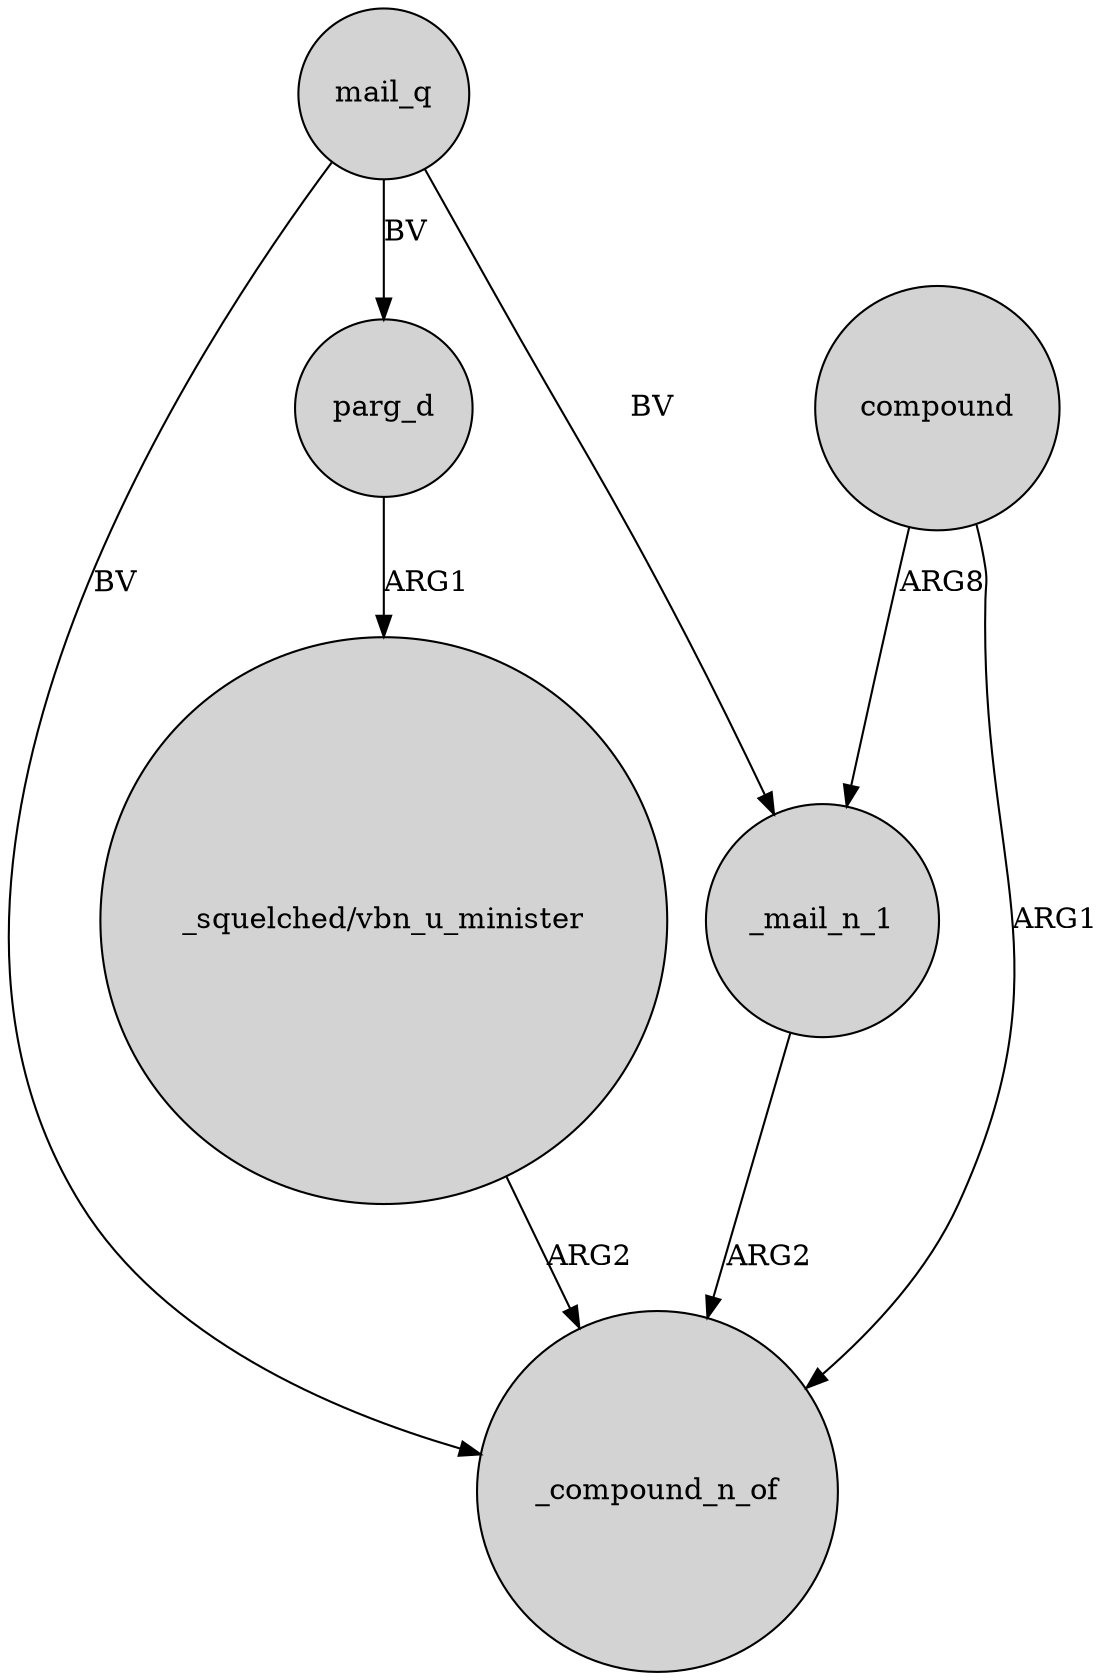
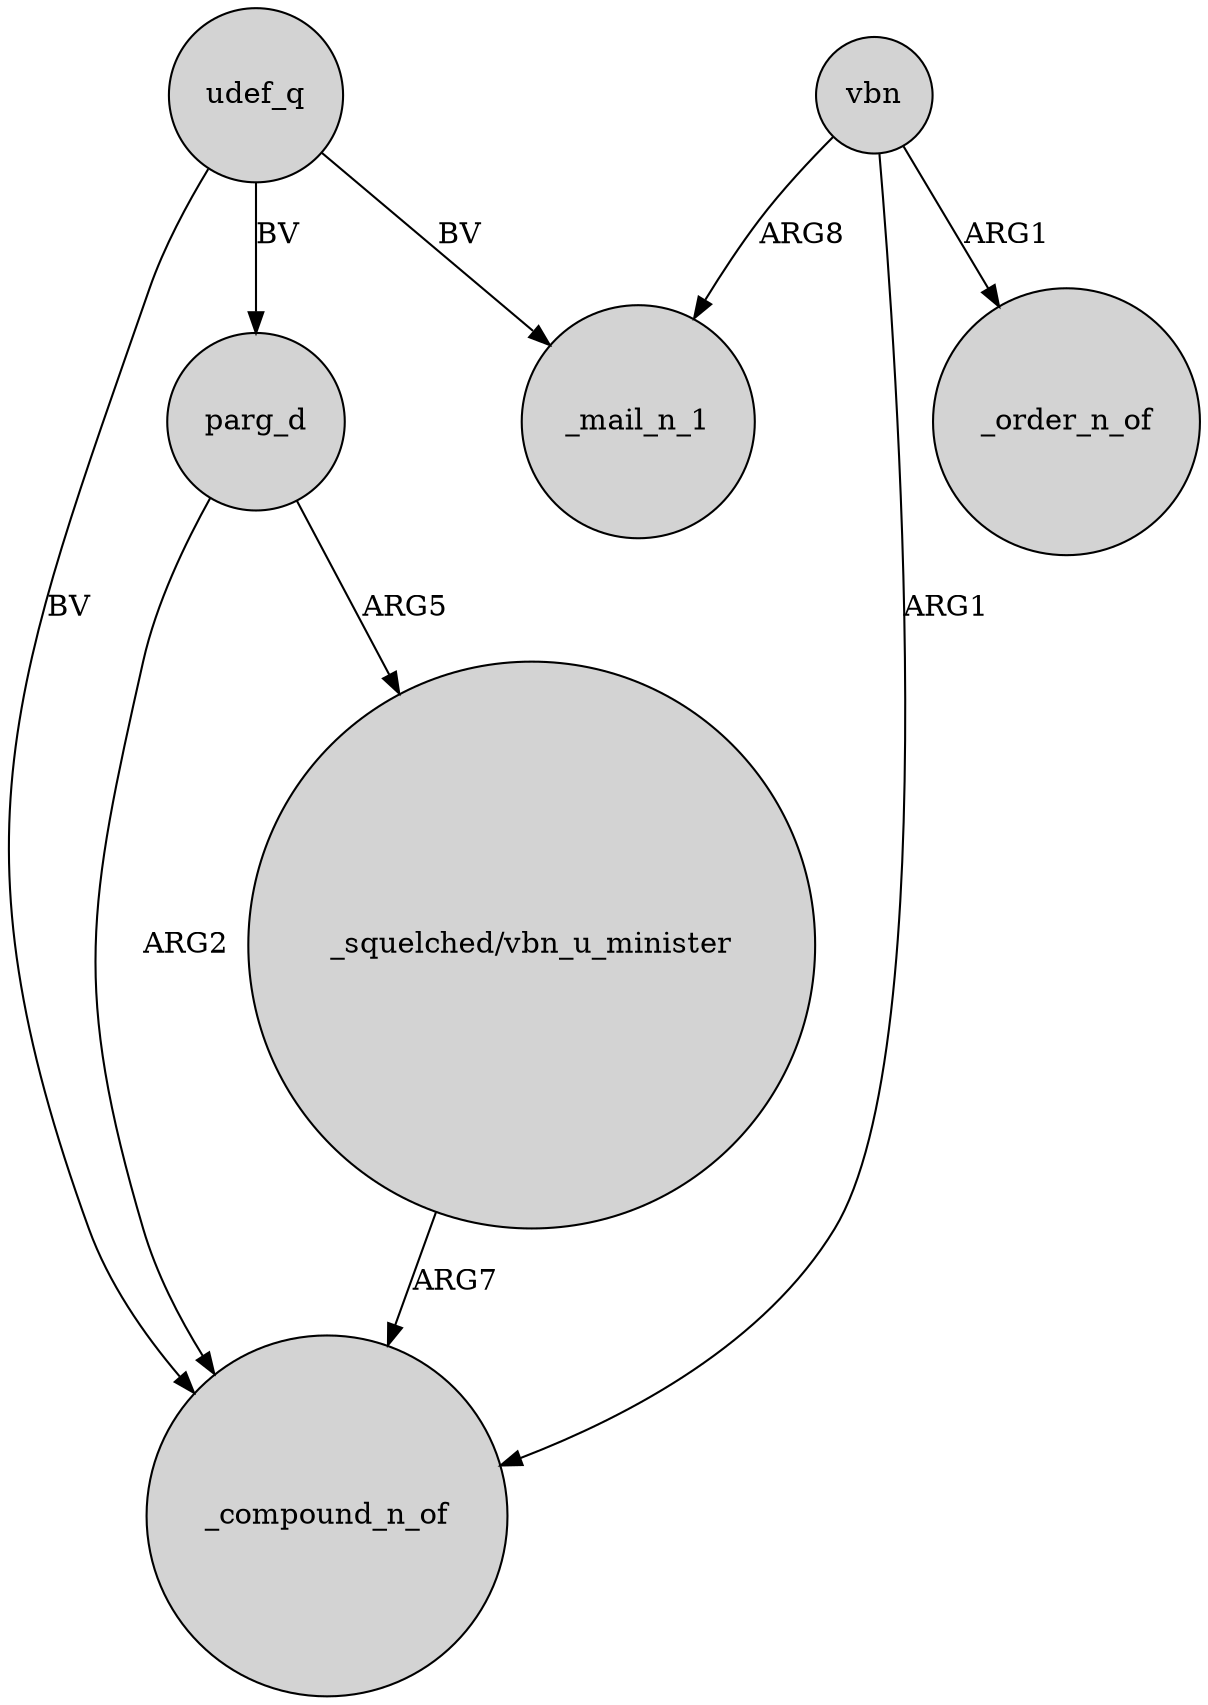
node "mail_q": label "mail_q" -> "udef_q"
node "compound": label "compound" -> "vbn"
node "_order_n_of": added
edge "parg_d" -> "_squelched/vbn_u_minister": label "ARG1" -> "ARG5"
edge "_mail_n_1" -> "_compound_n_of": now "parg_d" -> "_compound_n_of"
edge "_squelched/vbn_u_minister" -> "_compound_n_of": label "ARG2" -> "ARG7"
